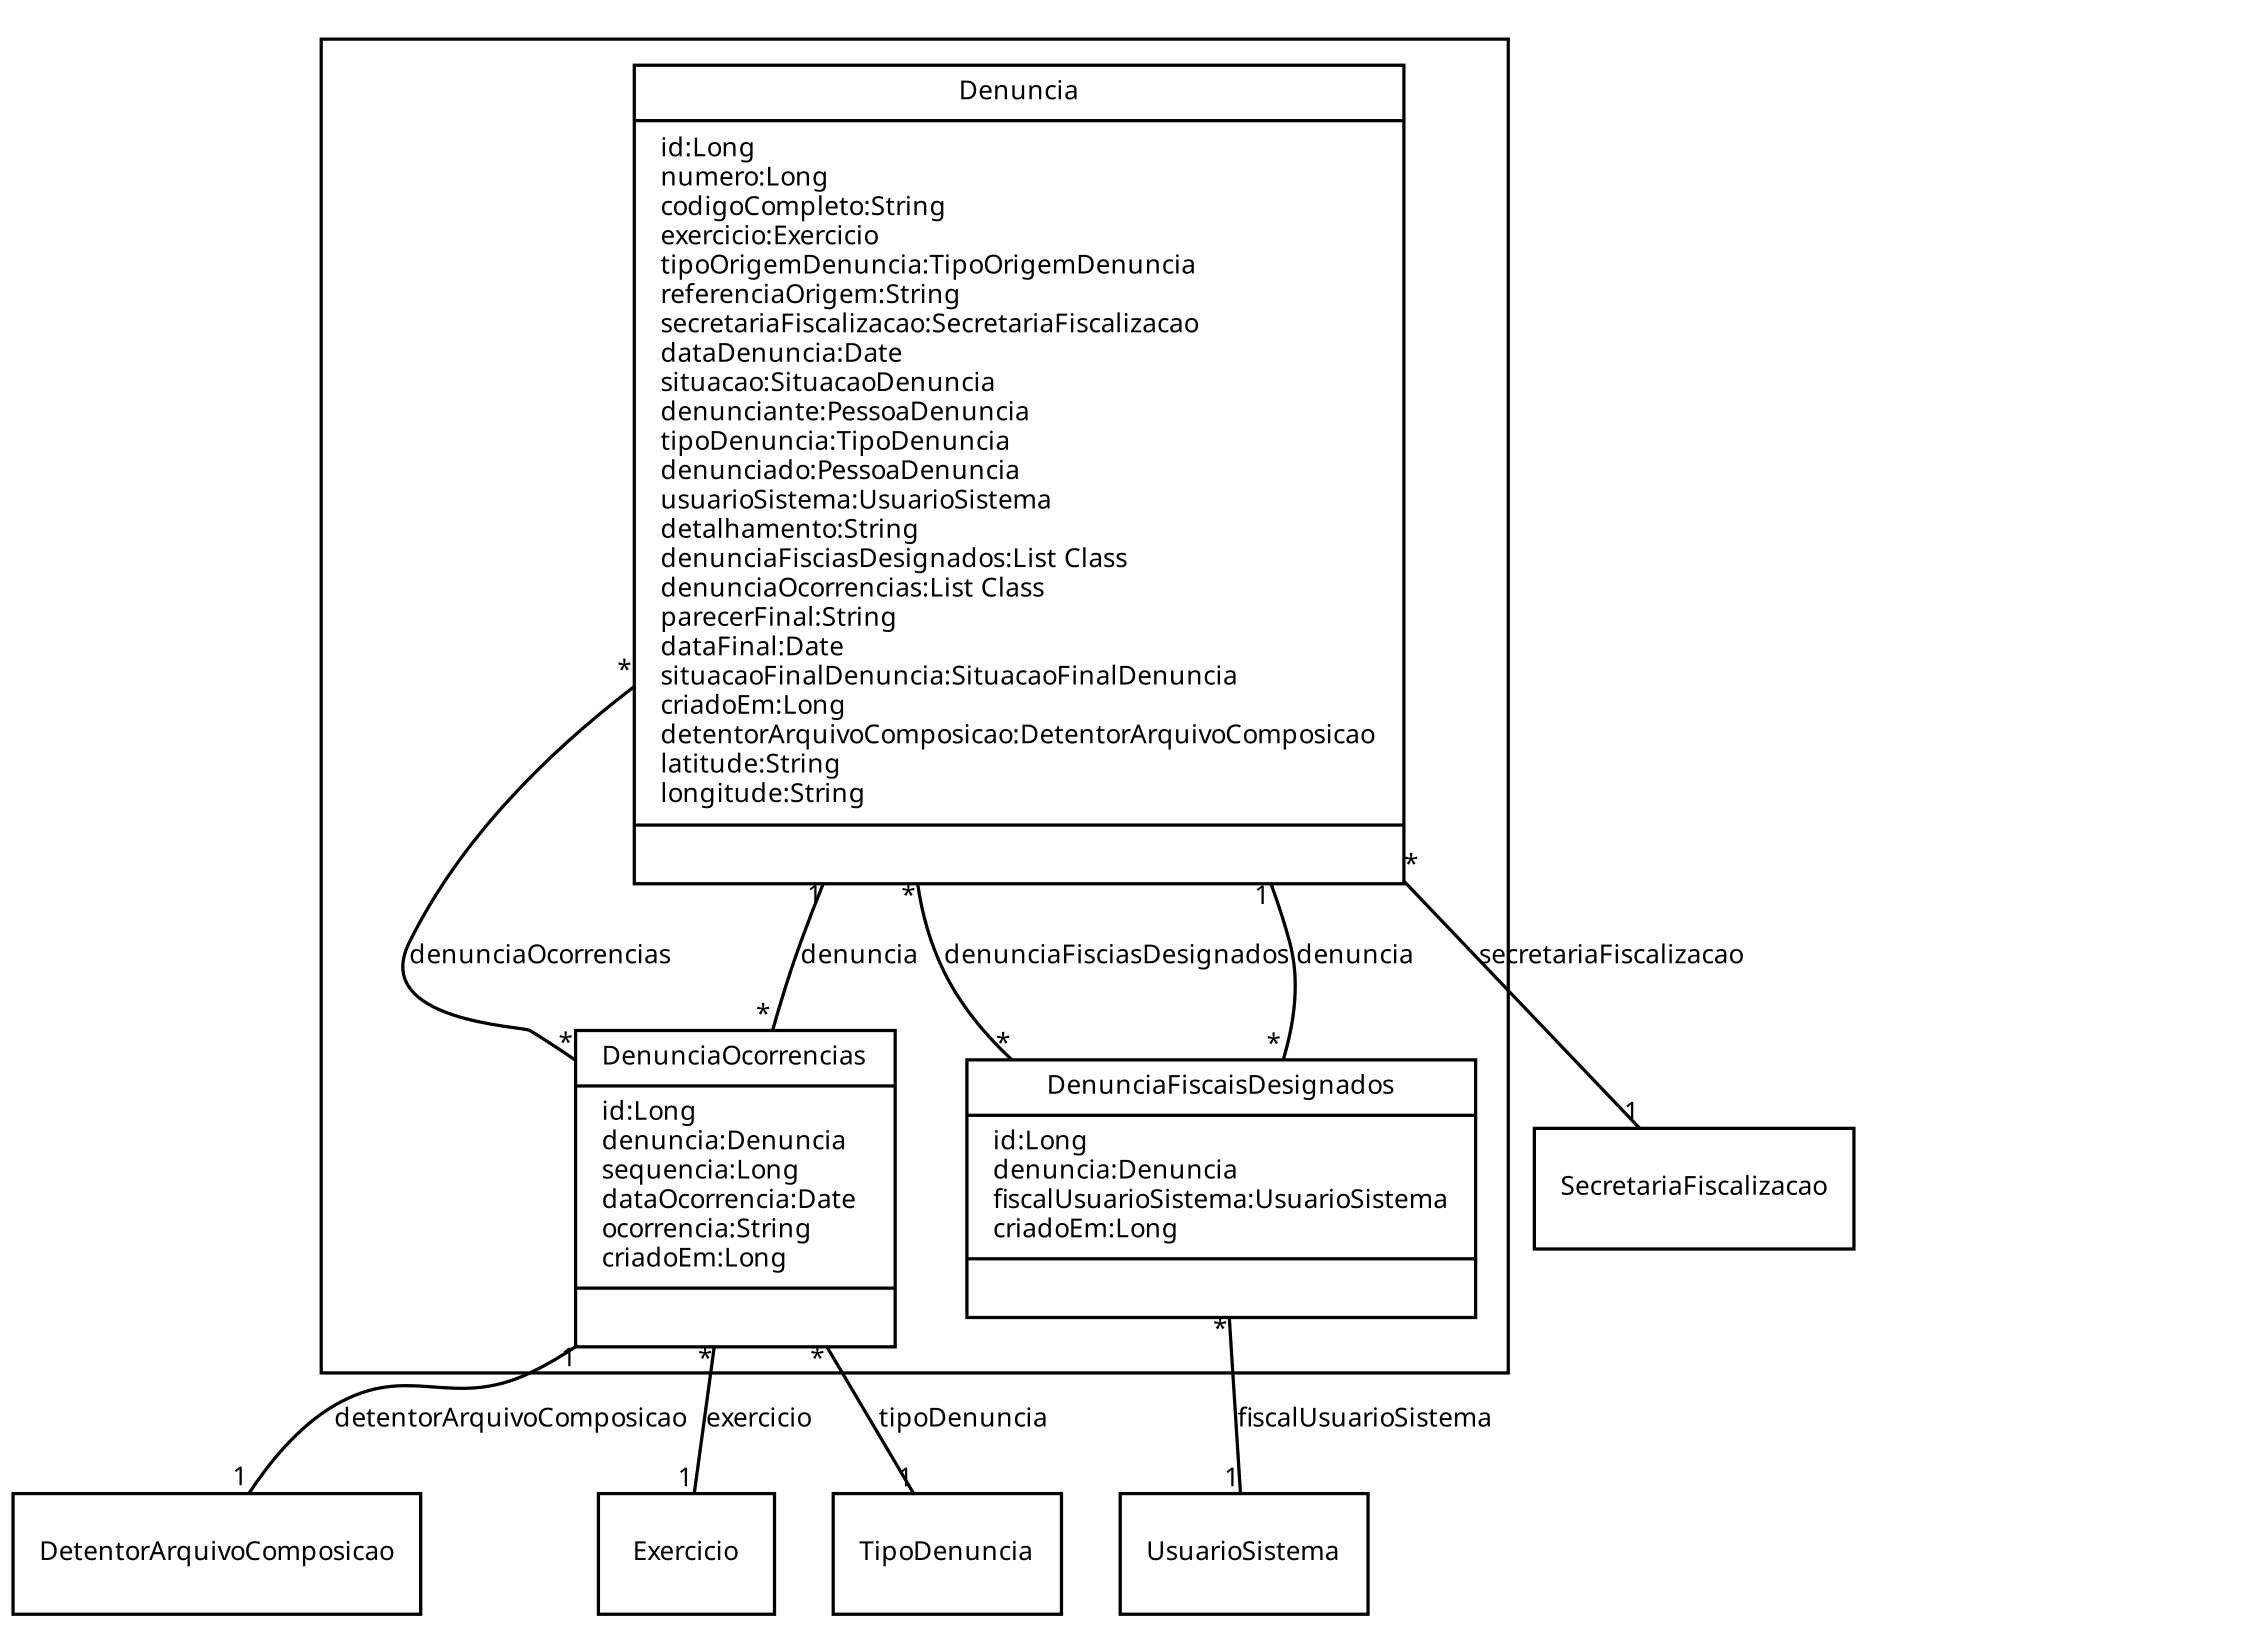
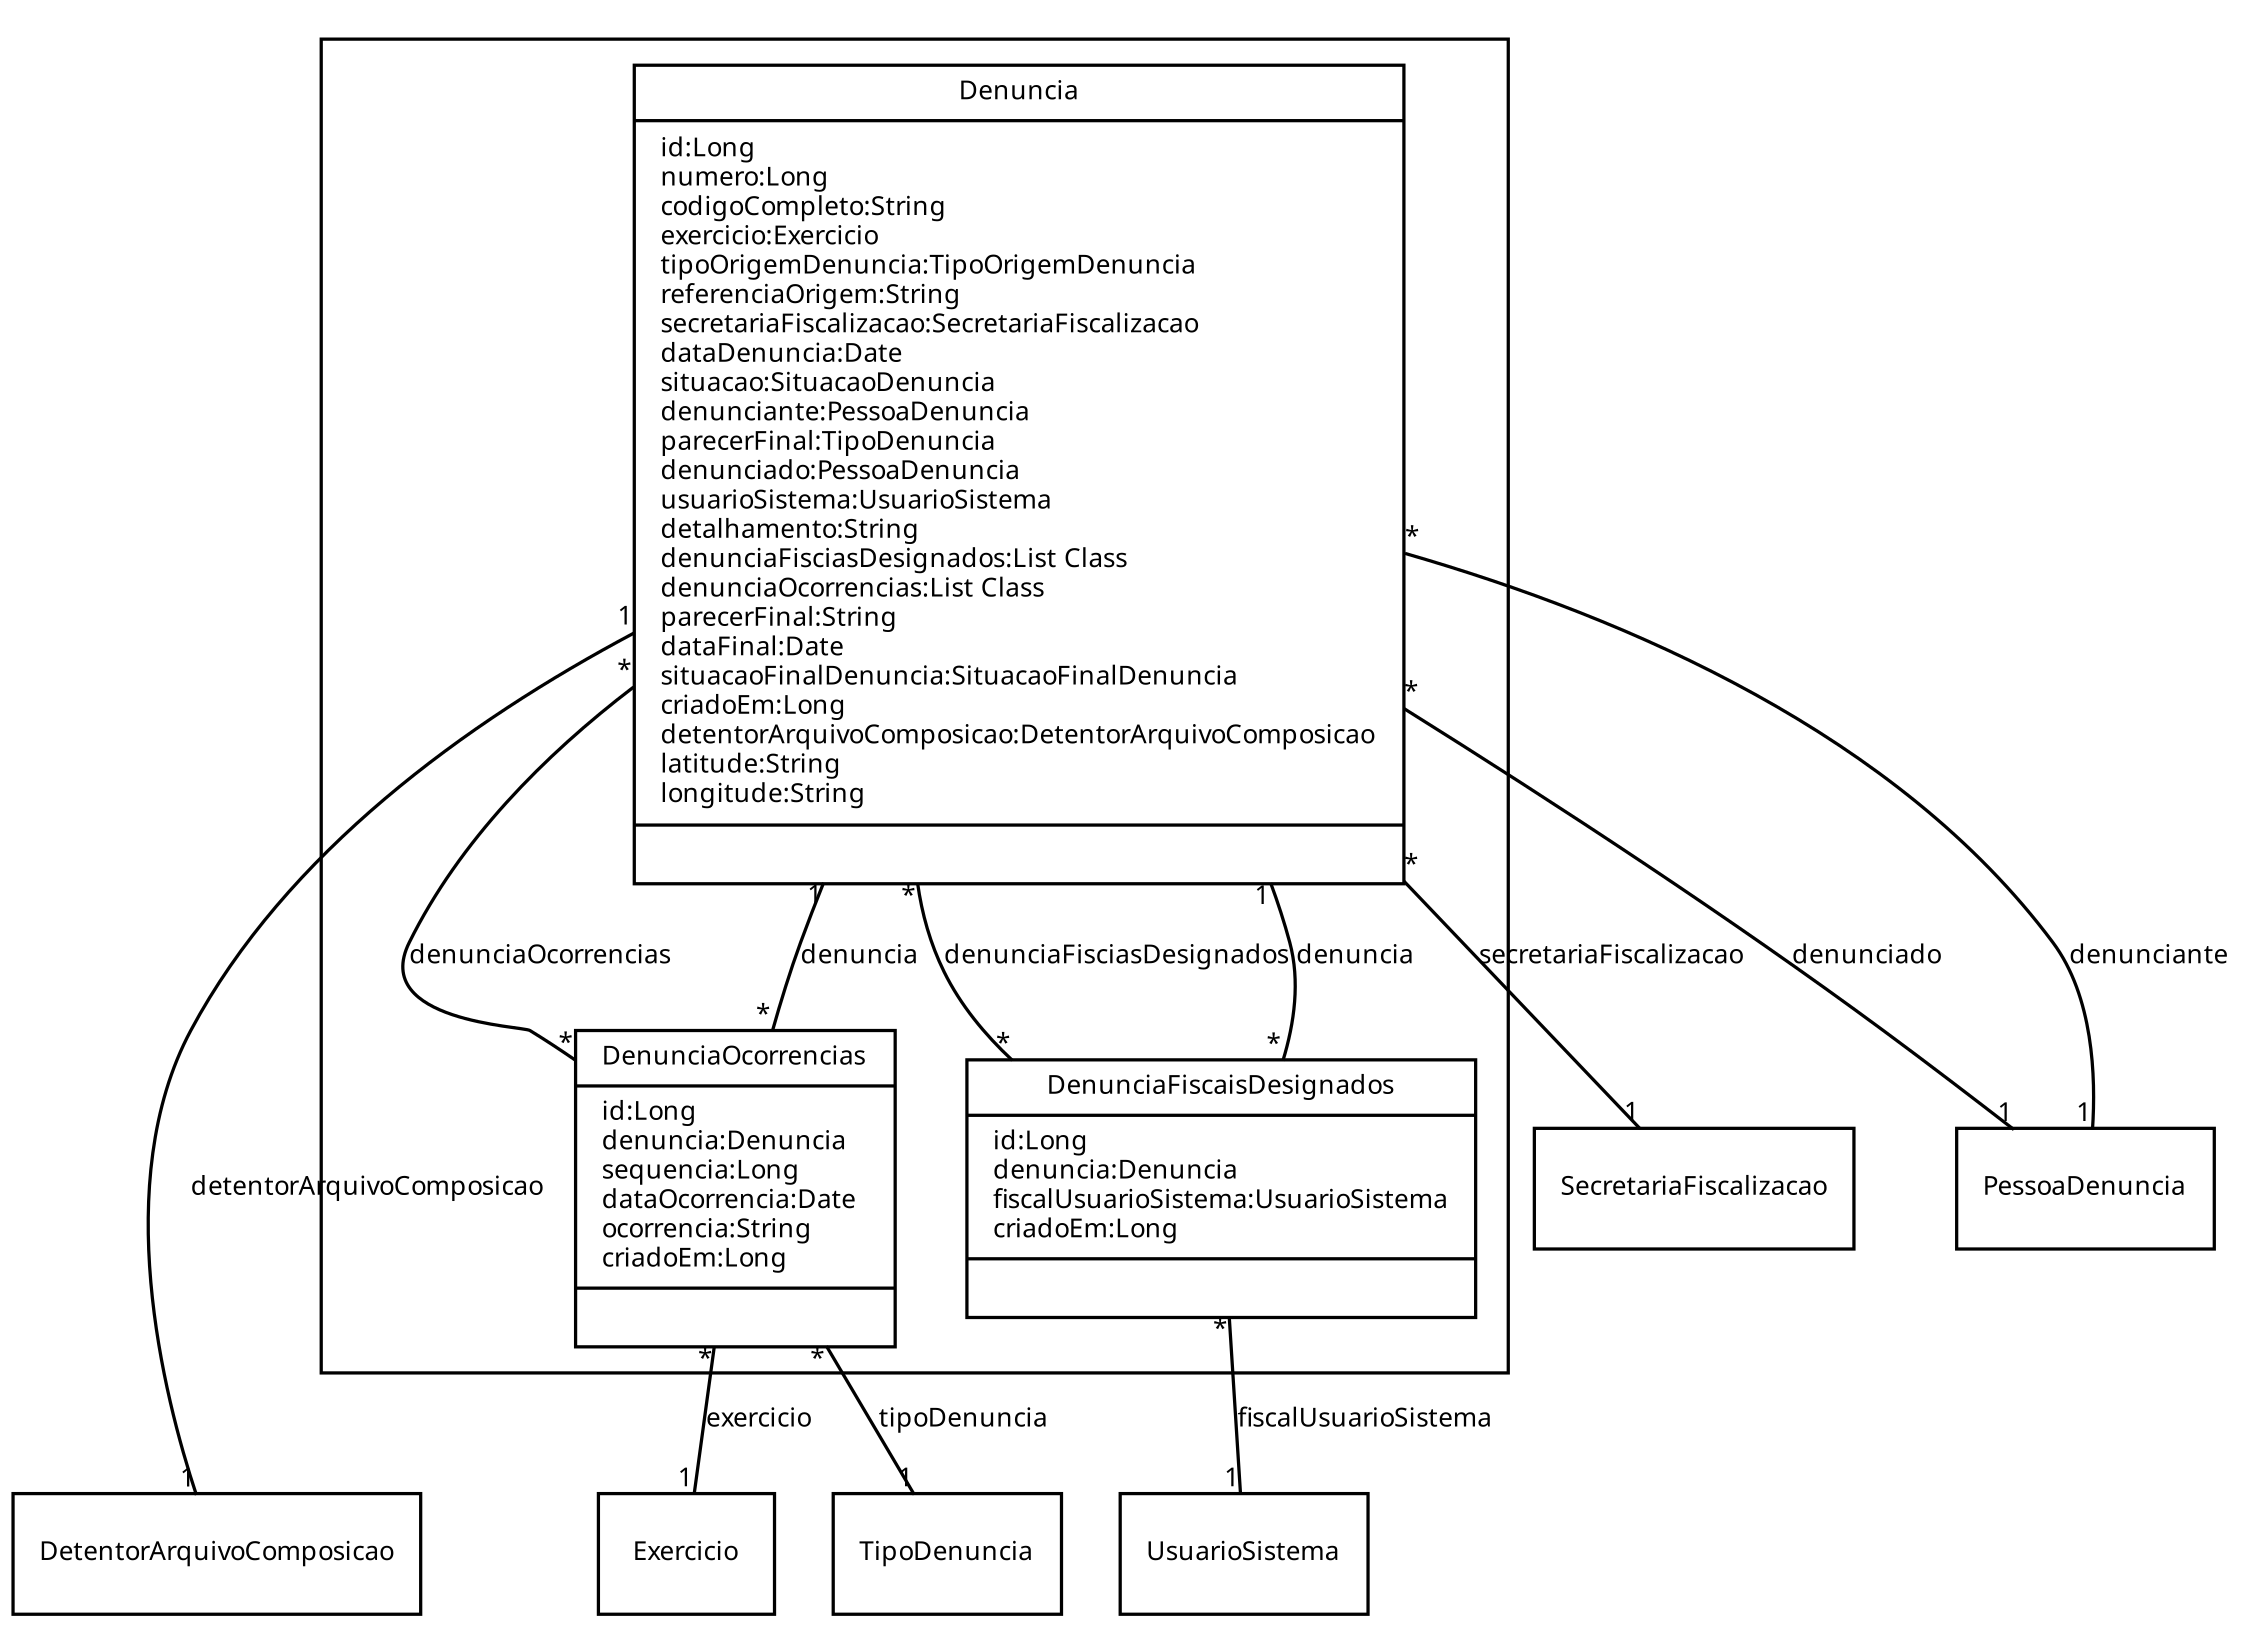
node "Denuncia": text "tipoDenuncia:TipoDenuncia" -> "parecerFinal:TipoDenuncia"
node "PessoaDenuncia": added
edge "DenunciaOcorrencias" -- "DetentorArquivoComposicao": now "Denuncia" -- "DetentorArquivoComposicao"
